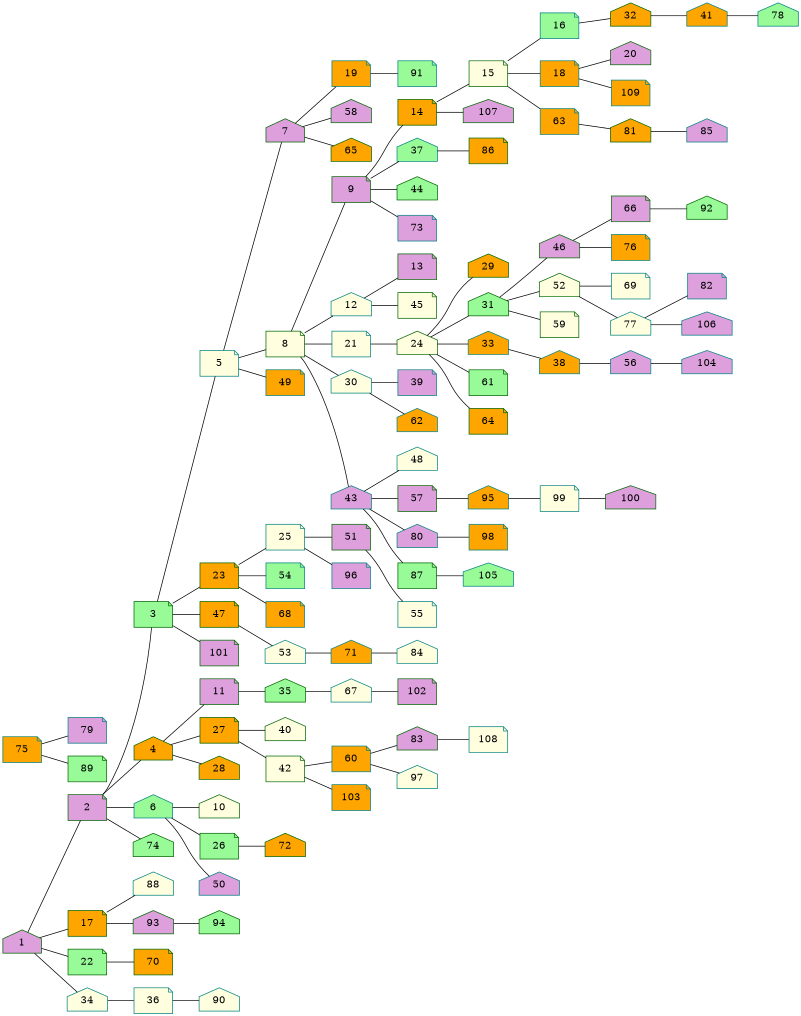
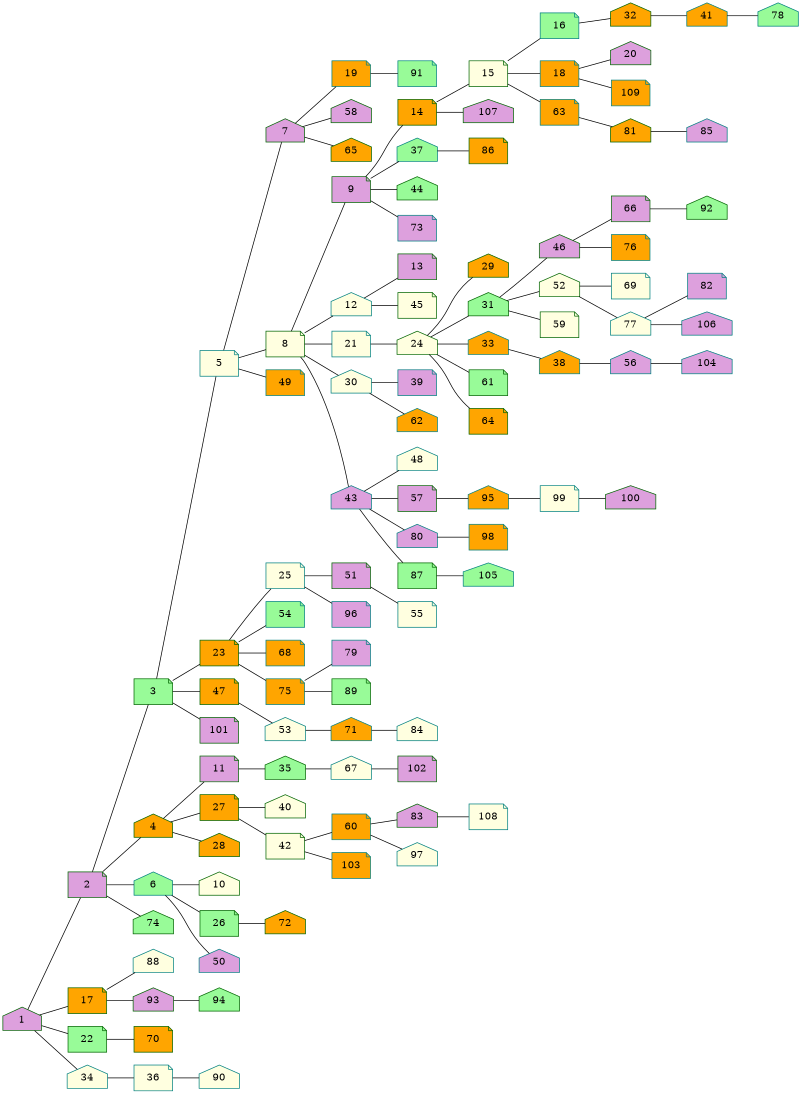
edge "23" -- "75": added
